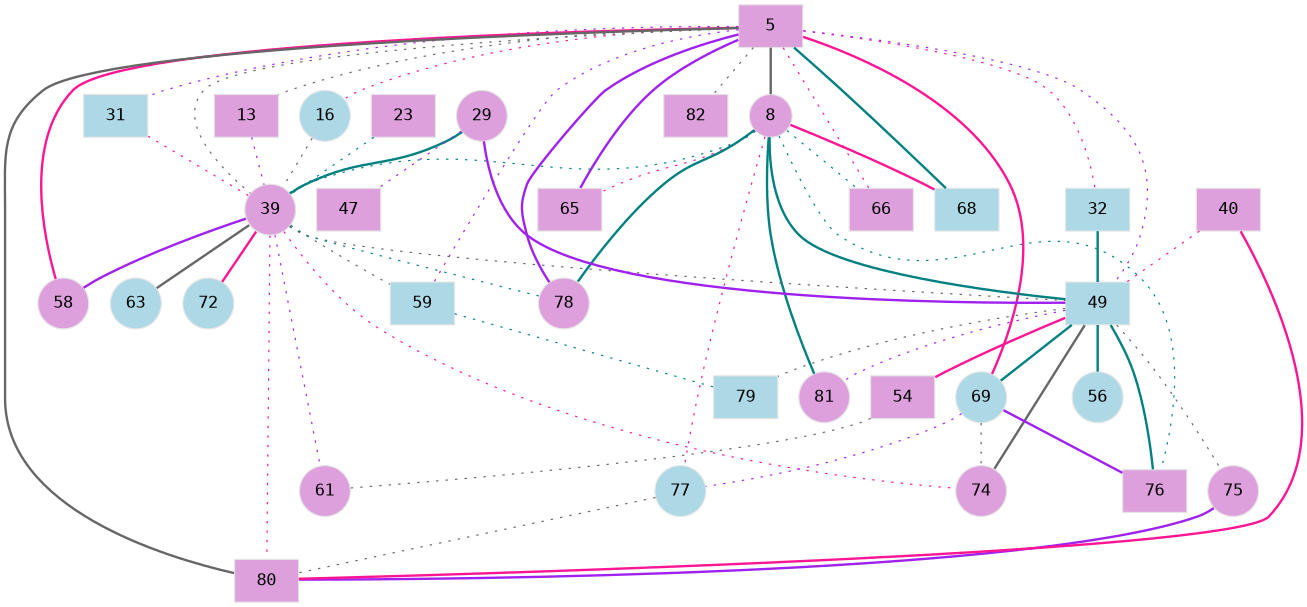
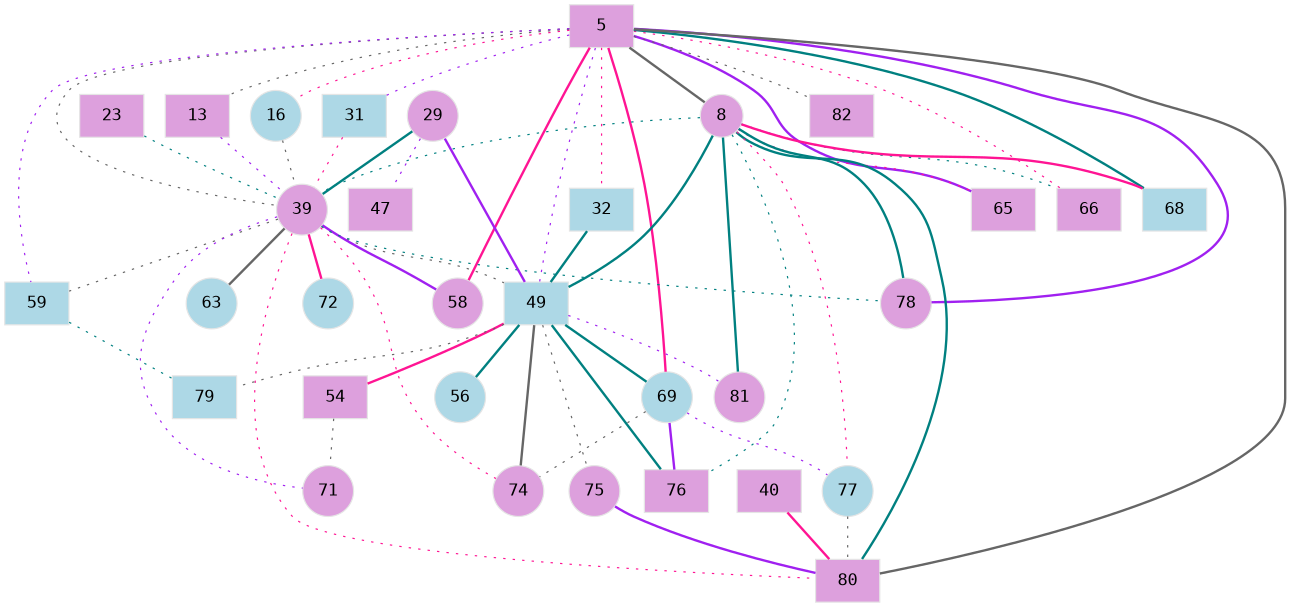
edge "40" -- "49": removed
edge "8" -- "80": added
node "61": label "61" -> "71"
